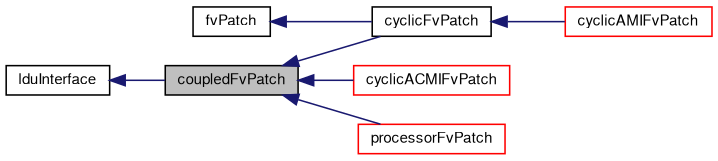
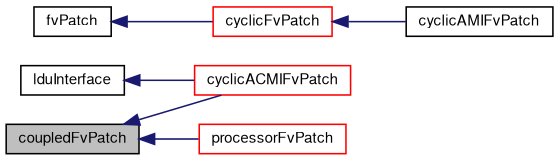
node "cyclicFvPatch": color black -> red
node "cyclicAMIFvPatch": color red -> black
edge "cyclicFvPatch" -> "coupledFvPatch": removed
edge "coupledFvPatch" -> "lduInterface": now "cyclicACMIFvPatch" -> "lduInterface"
